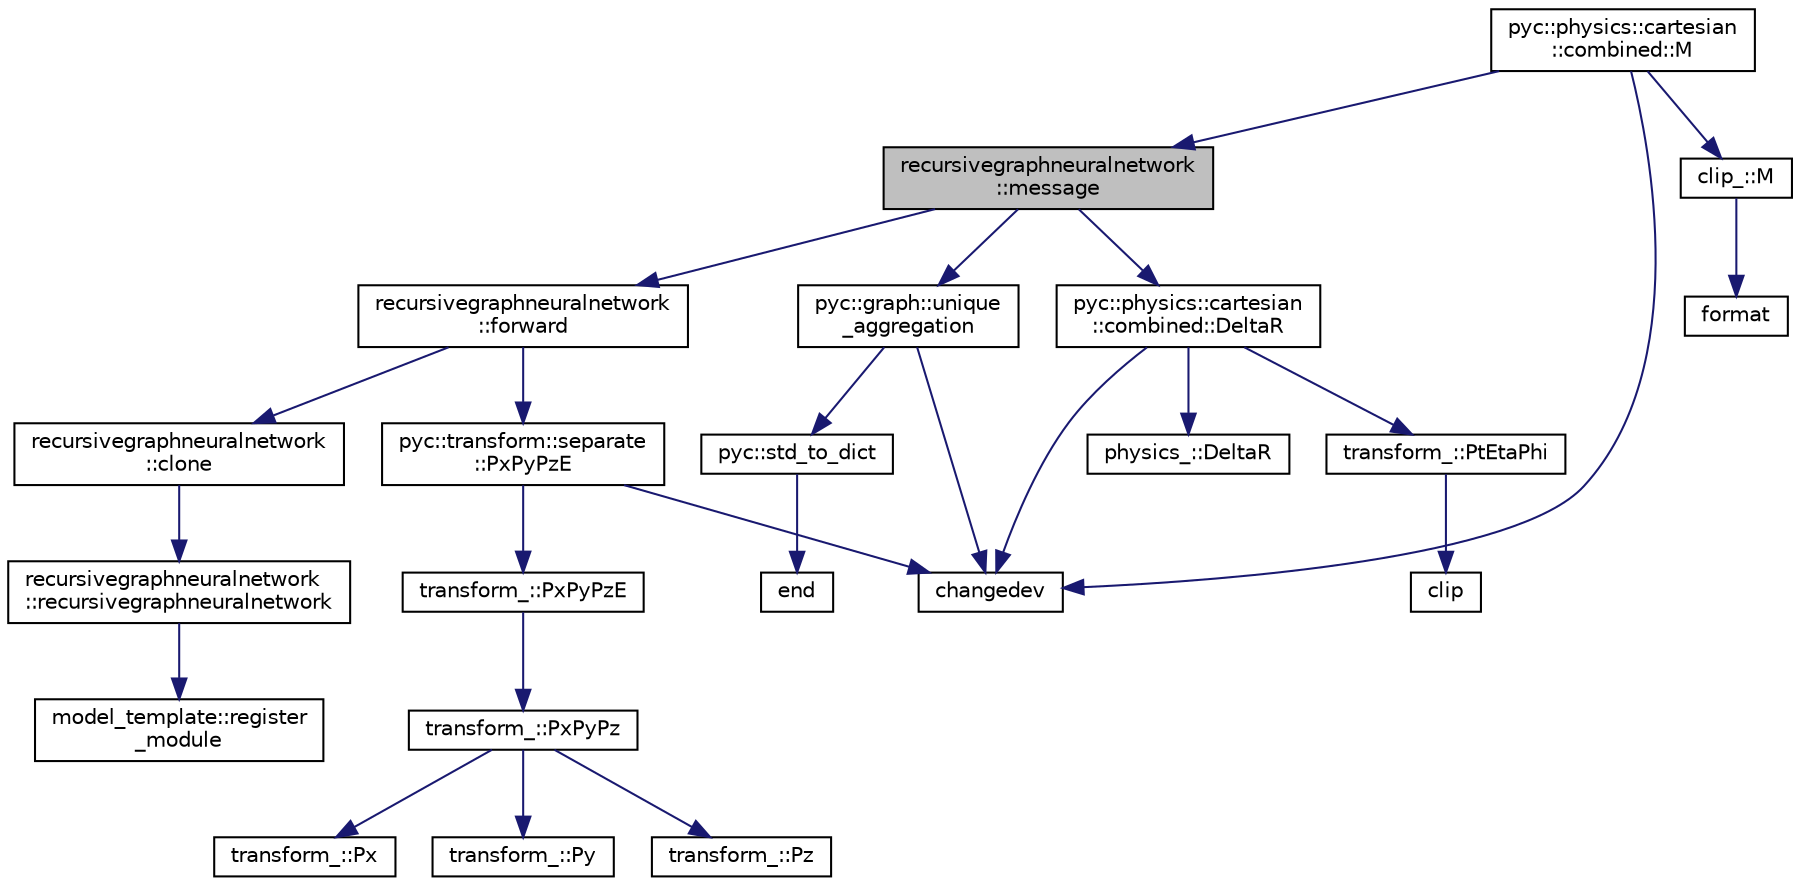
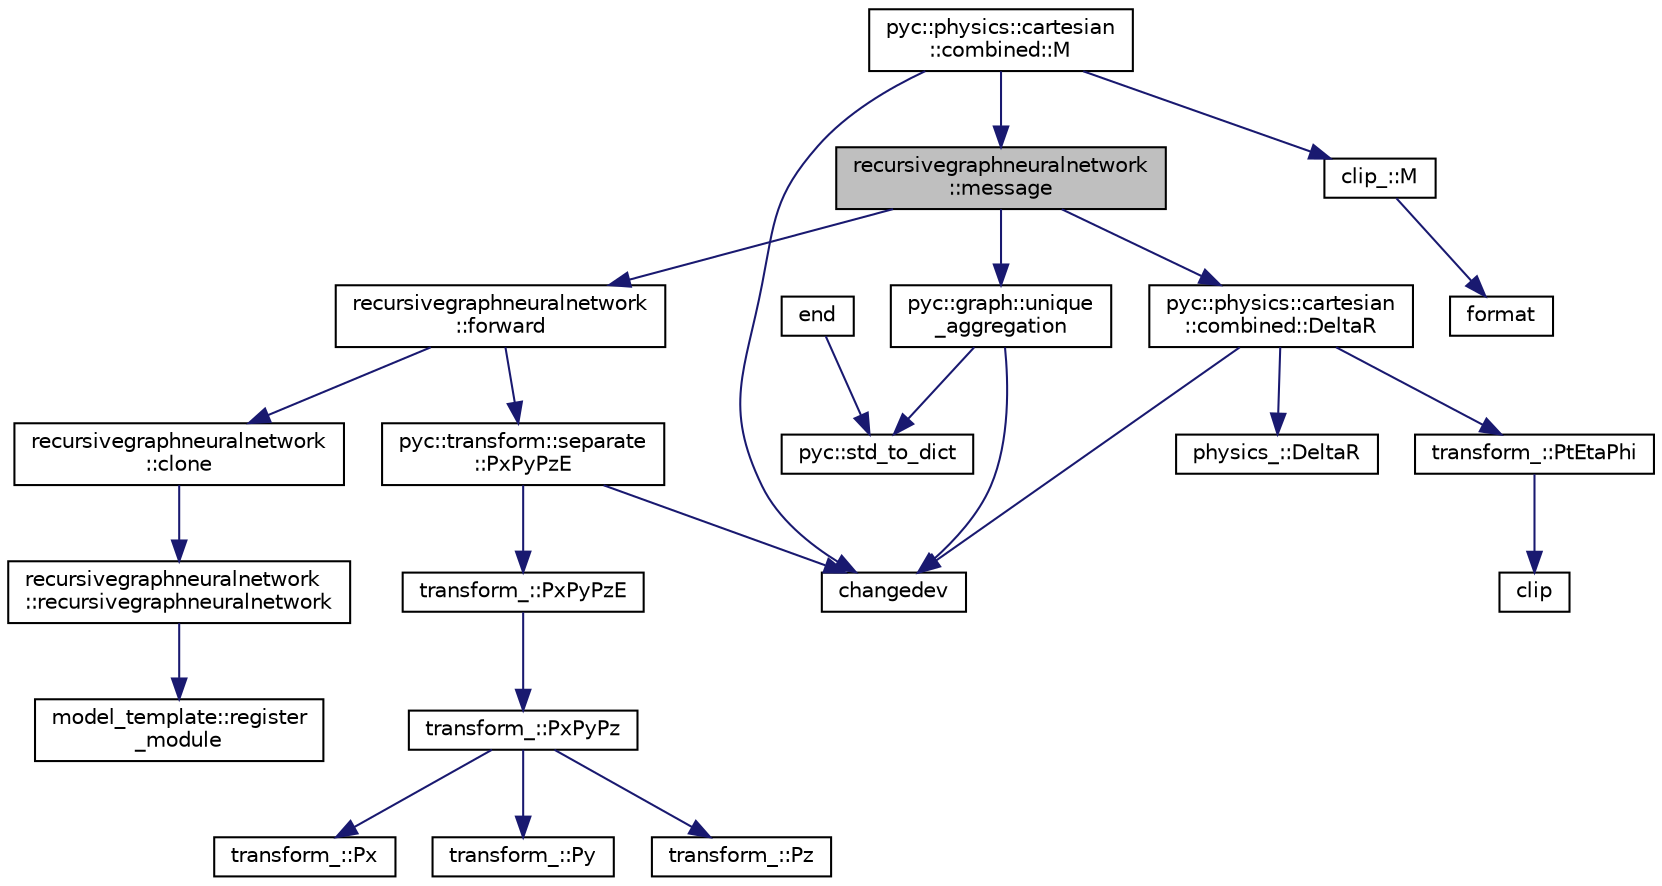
edge "pyc::std_to_dict" -> "end": reversed
